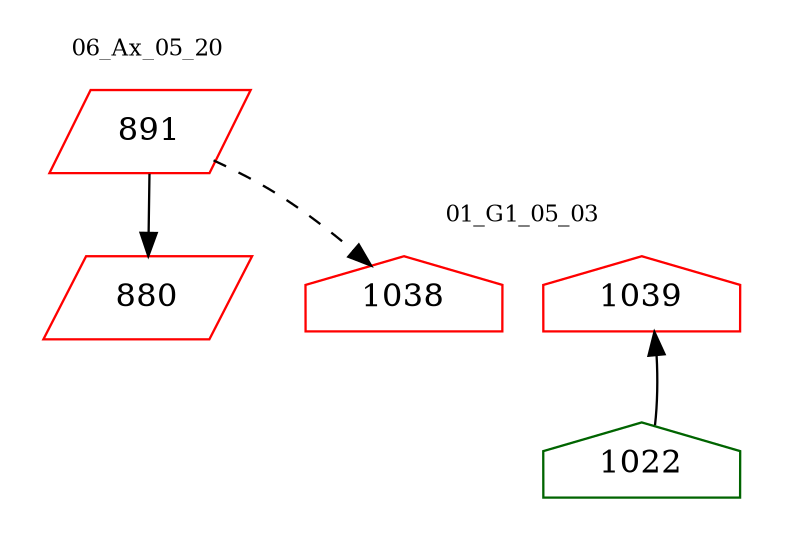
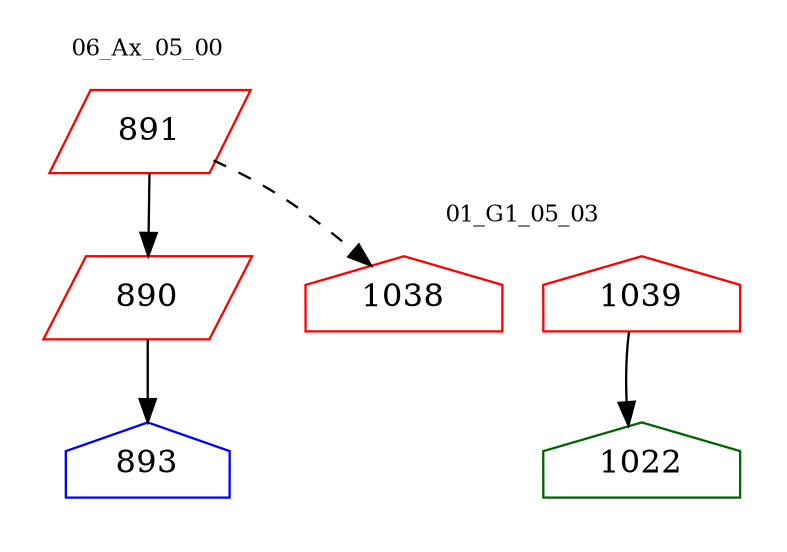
cluster "06_Ax_05_20": label "06_Ax_05_20" -> "06_Ax_05_00"
node "880": label "880" -> "890"
edge "1022" -> "1039": reversed
node "893": added
